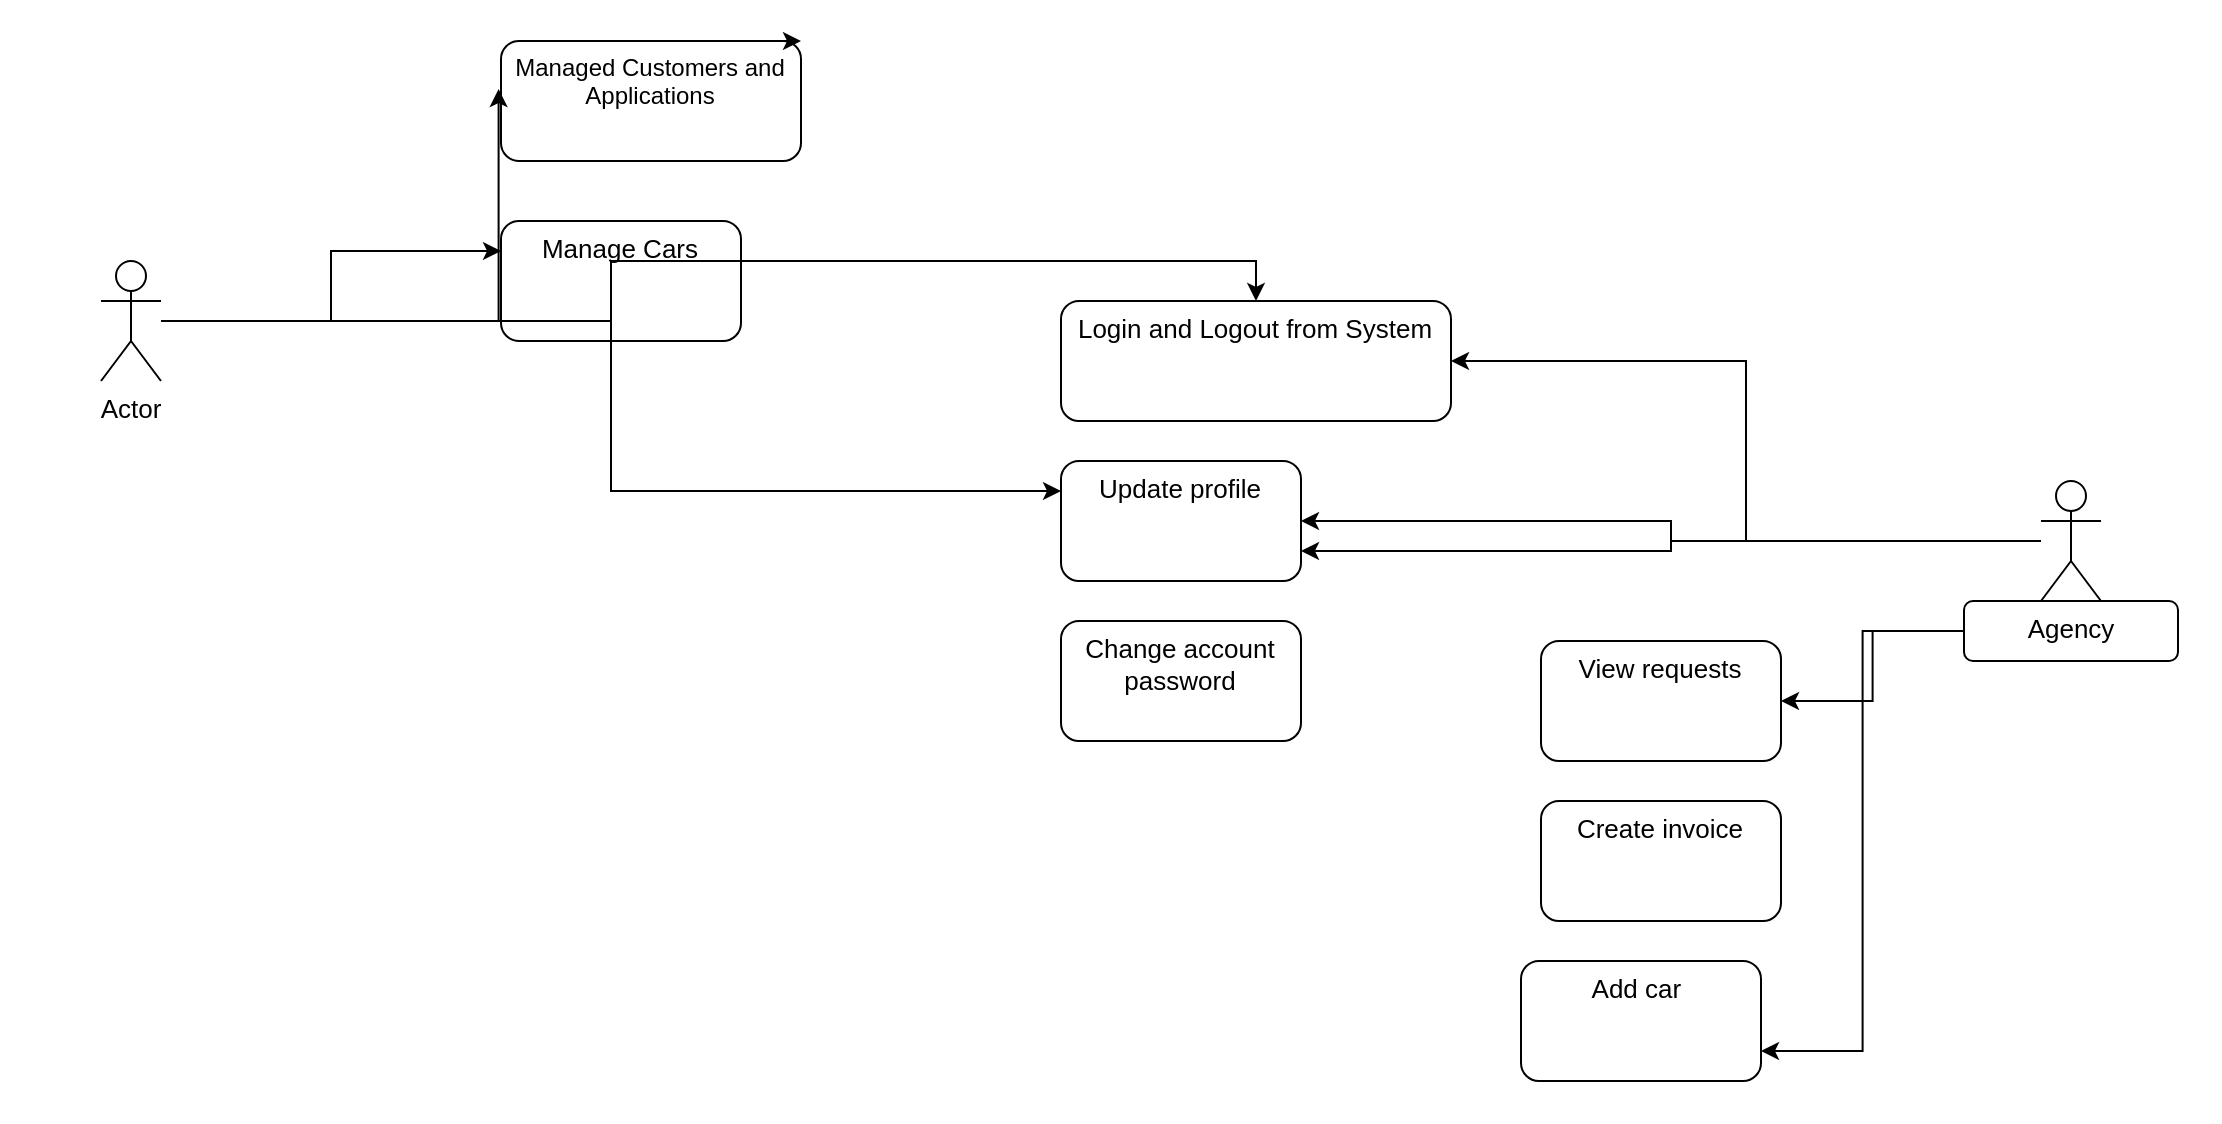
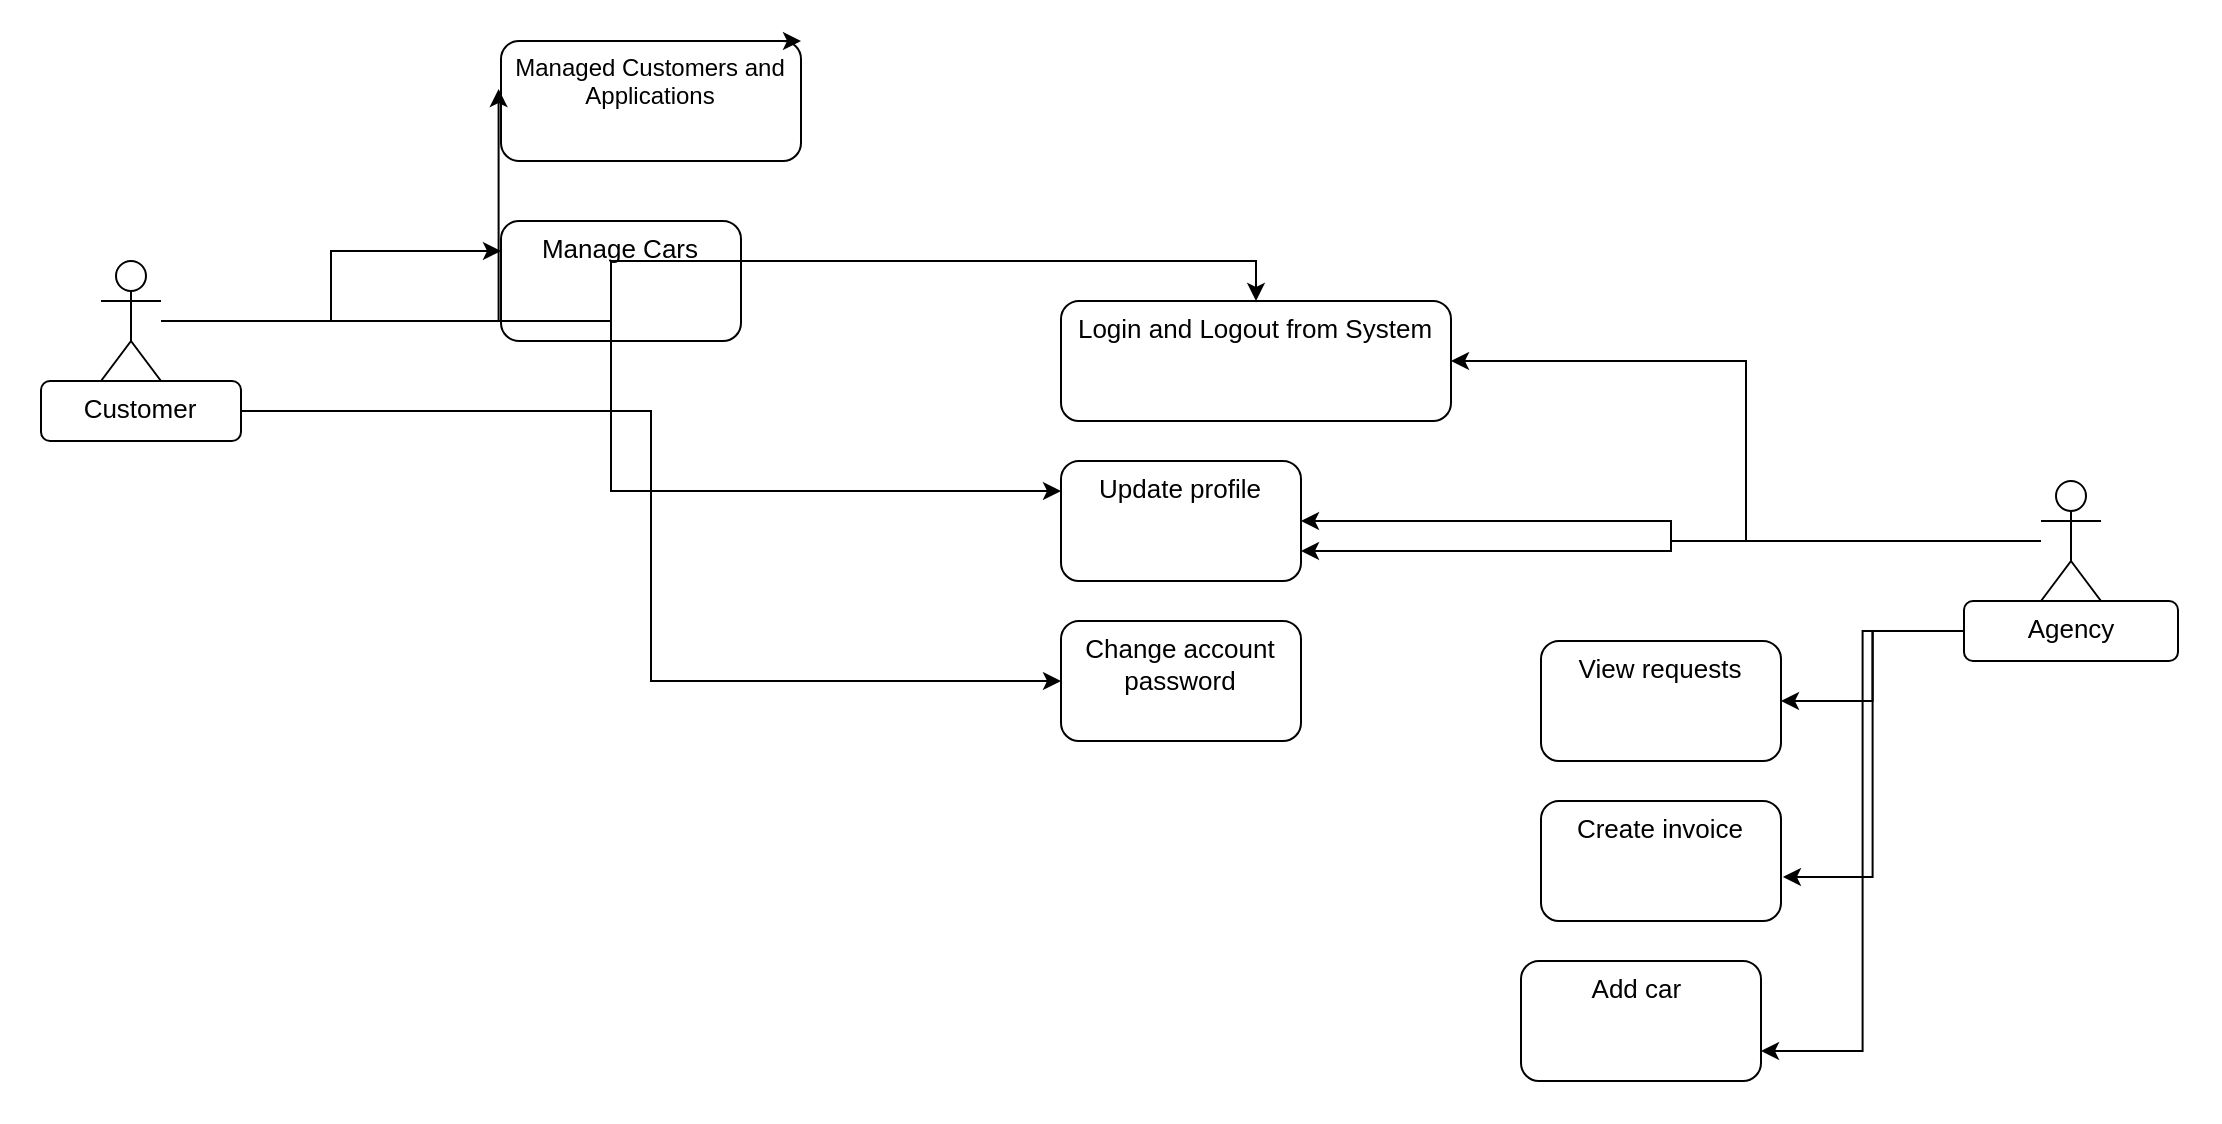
node "Customer": added
edge "Customer" -> "Change account password": added
edge "Agency" -> "Create invoice": added
